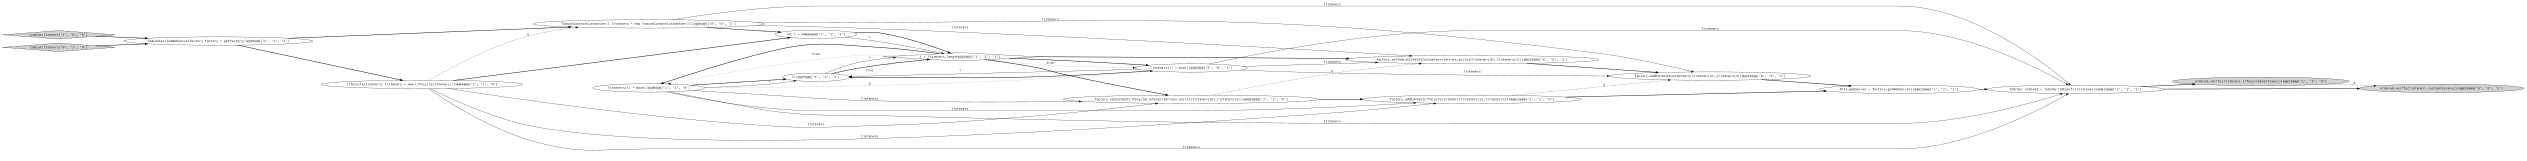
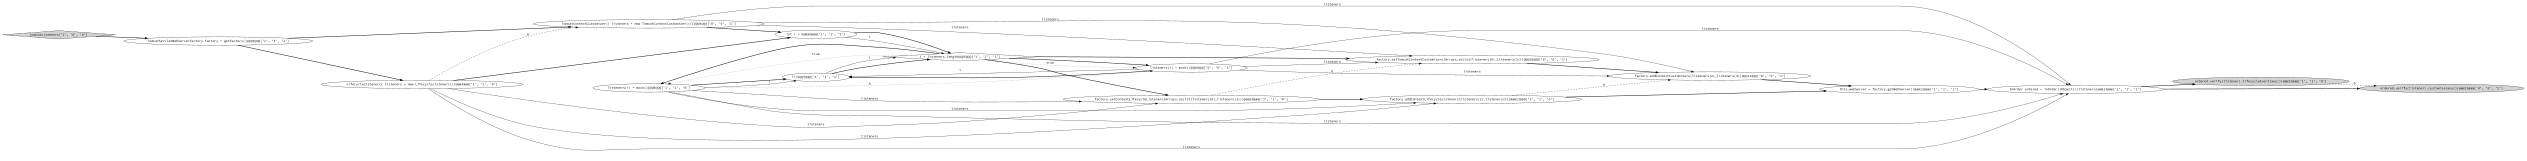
node "tomcatListeners['0', '1', '0']": removed
edge "i < listeners.length@@@6@@@['1', '1', '1']" -> "i++@@@7@@@['1', '1', '1']": removed, label "true"
